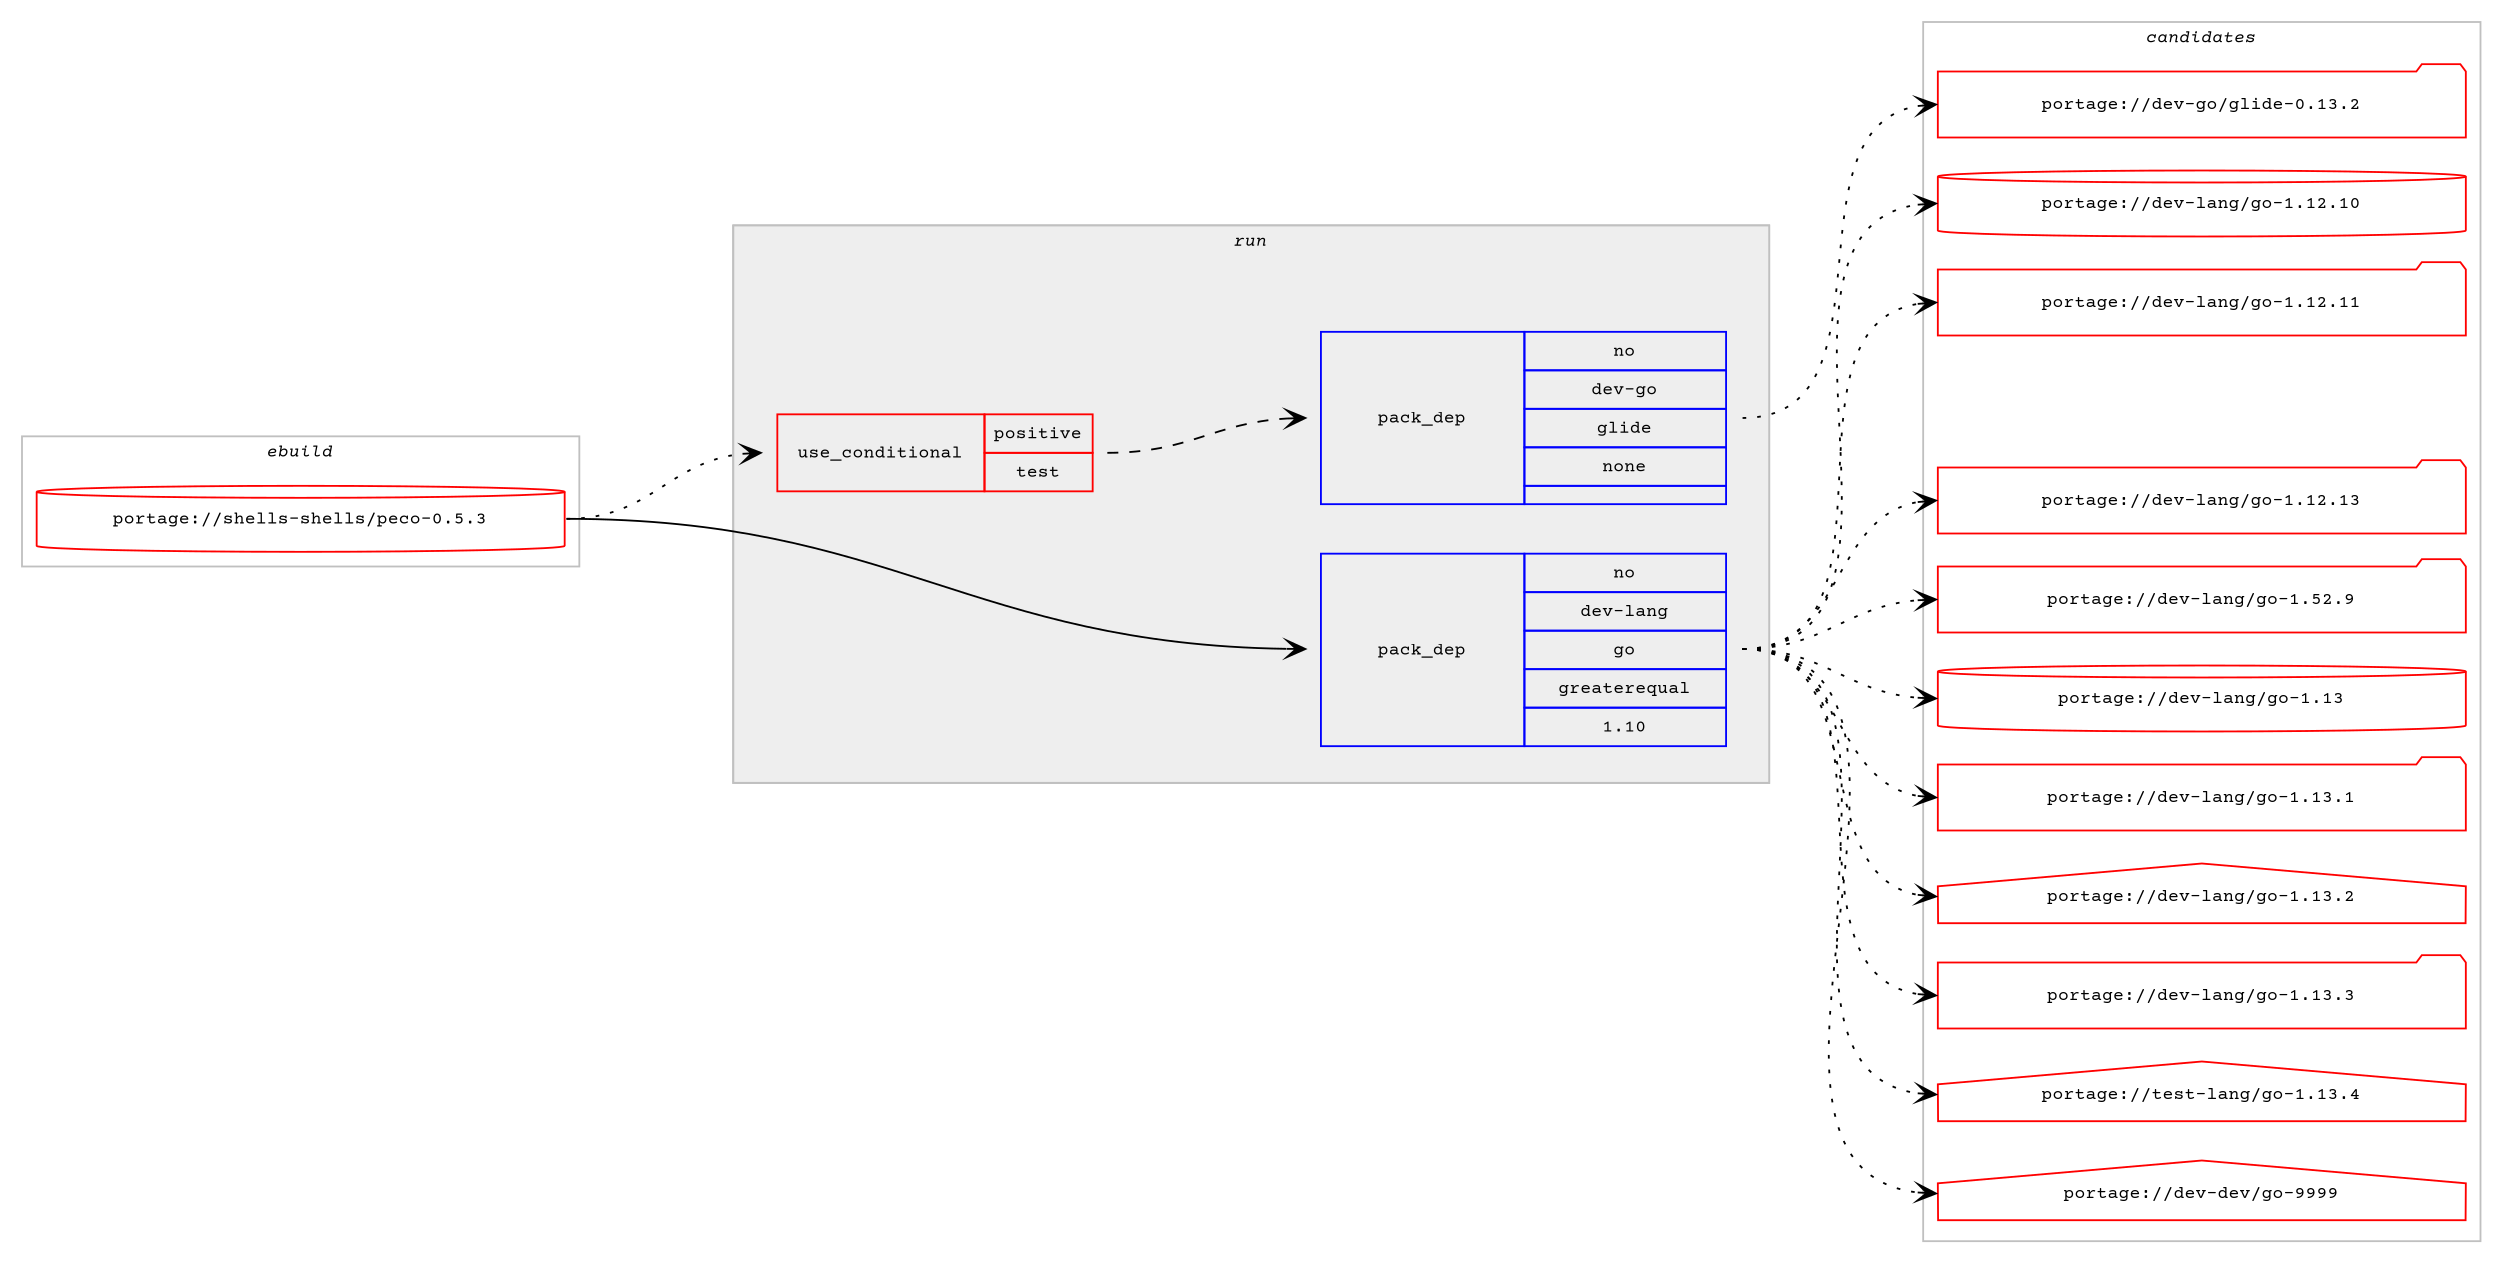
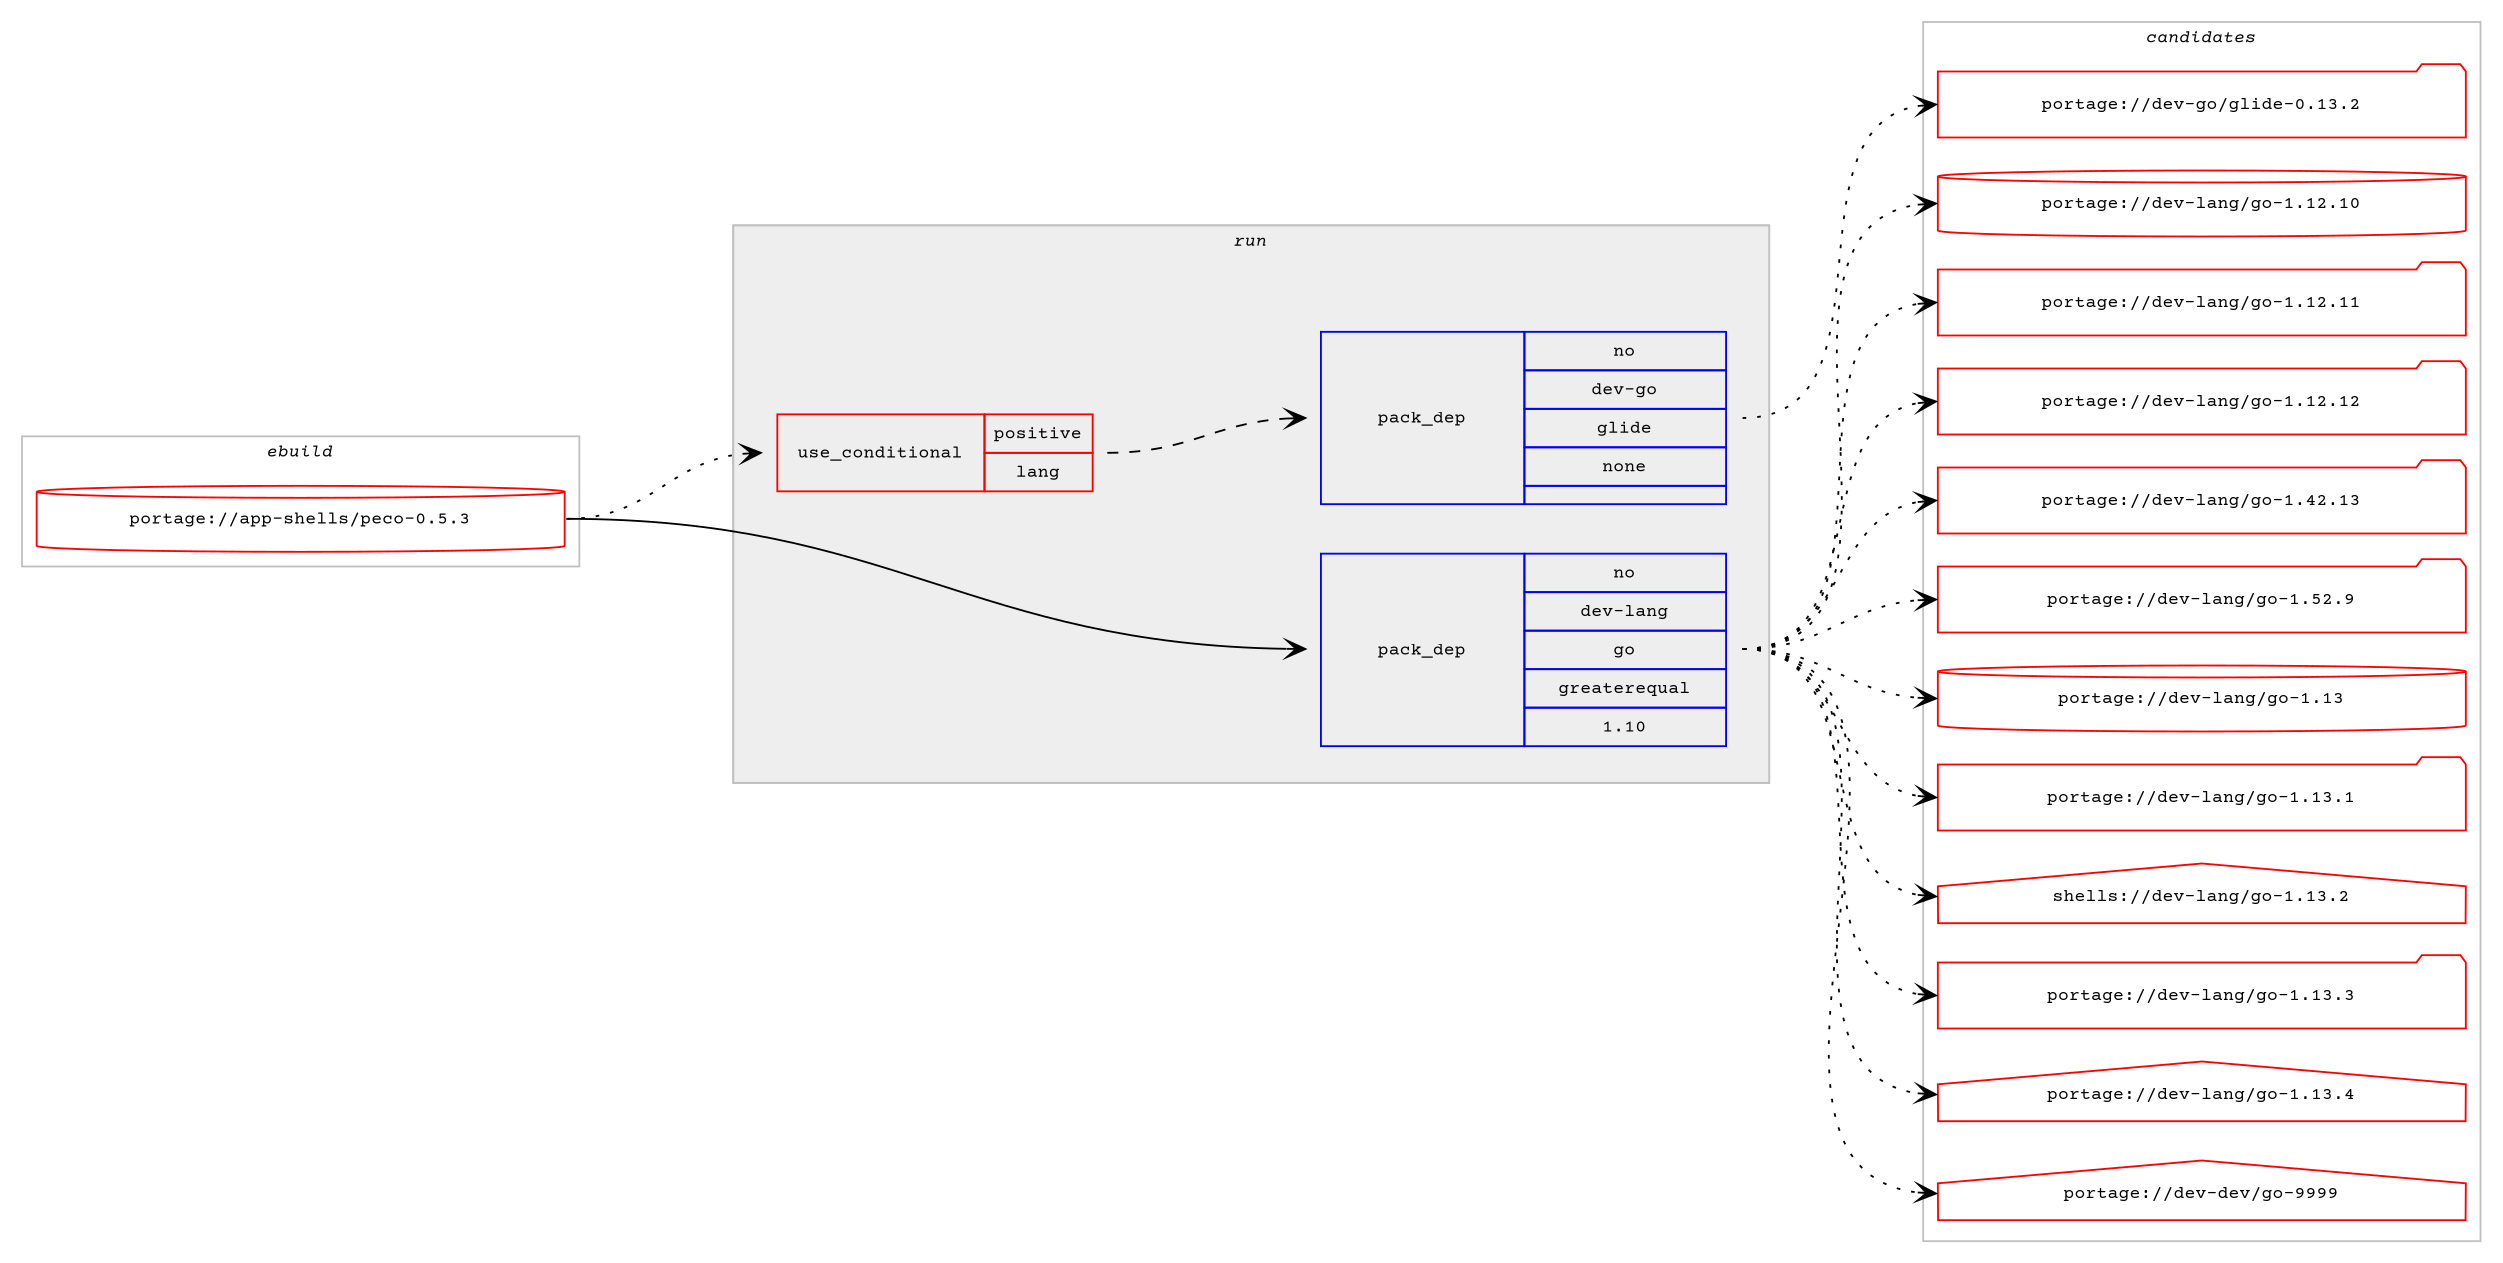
node "portage://dev-lang/go-1.12.12": added
node "use_conditional": text "test" -> "lang"
node "portage://dev-lang/go-1.12.13": label "portage://dev-lang/go-1.12.13" -> "portage://dev-lang/go-1.42.13"
node "portage://shells-shells/peco-0.5.3": label "portage://shells-shells/peco-0.5.3" -> "portage://app-shells/peco-0.5.3"
node "portage://dev-lang/go-1.13.2": label "portage://dev-lang/go-1.13.2" -> "shells://dev-lang/go-1.13.2"
node "portage://test-lang/go-1.13.4": label "portage://test-lang/go-1.13.4" -> "portage://dev-lang/go-1.13.4"
